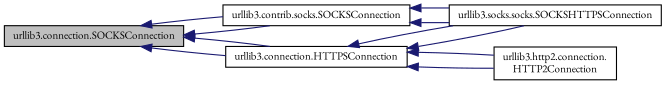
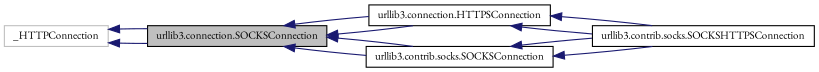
node "urllib3.socks.socks.SOCKSHTTPSConnection": label "urllib3.socks.socks.SOCKSHTTPSConnection" -> "urllib3.contrib.socks.SOCKSHTTPSConnection"
node "_HTTPConnection": added
node "urllib3.http2.connection. HTTP2Connection": removed
